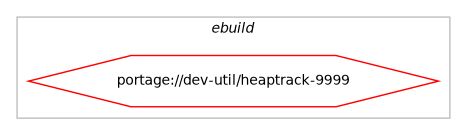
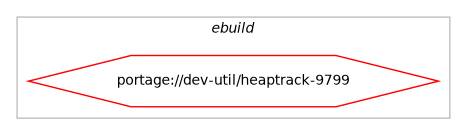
node "portage://dev-util/heaptrack-9999": label "portage://dev-util/heaptrack-9999" -> "portage://dev-util/heaptrack-9799"
